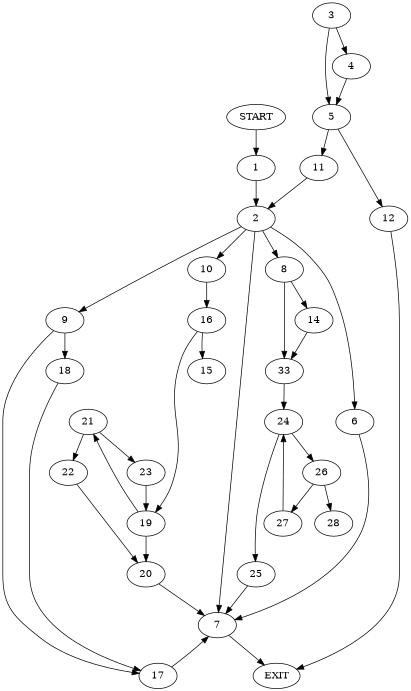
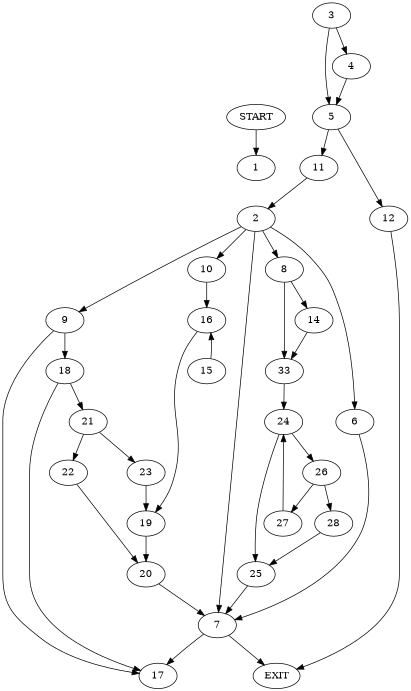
edge "1" -> "2": removed
edge "16" -> "15": reversed
edge "19" -> "21": now "18" -> "21"
edge "28" -> "25": added
edge "17" -> "7": reversed
